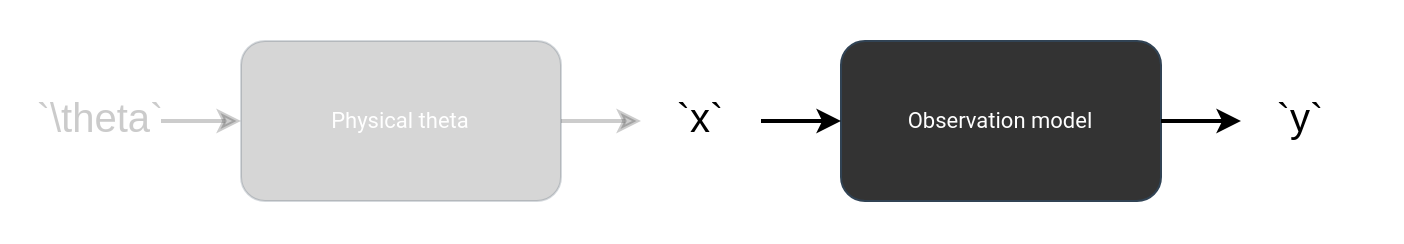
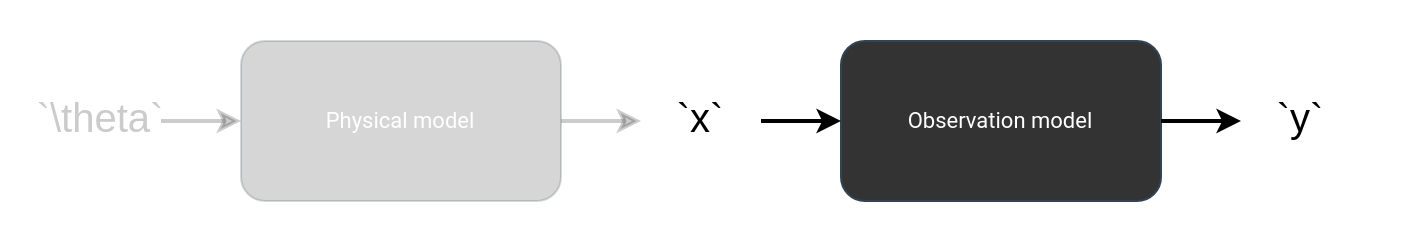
node "Physical theta": label "Physical theta" -> "Physical model"
